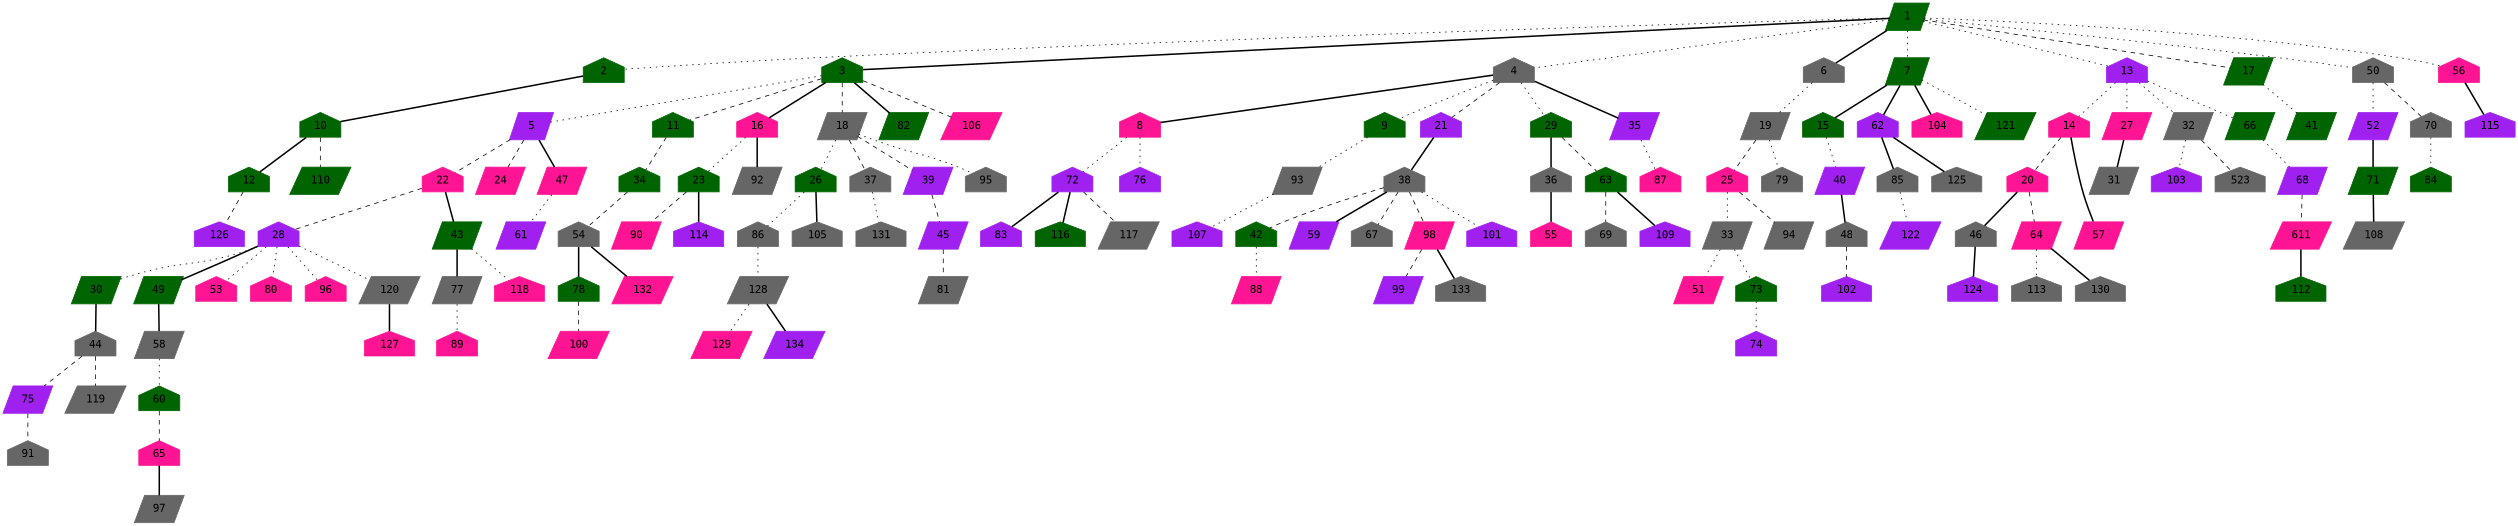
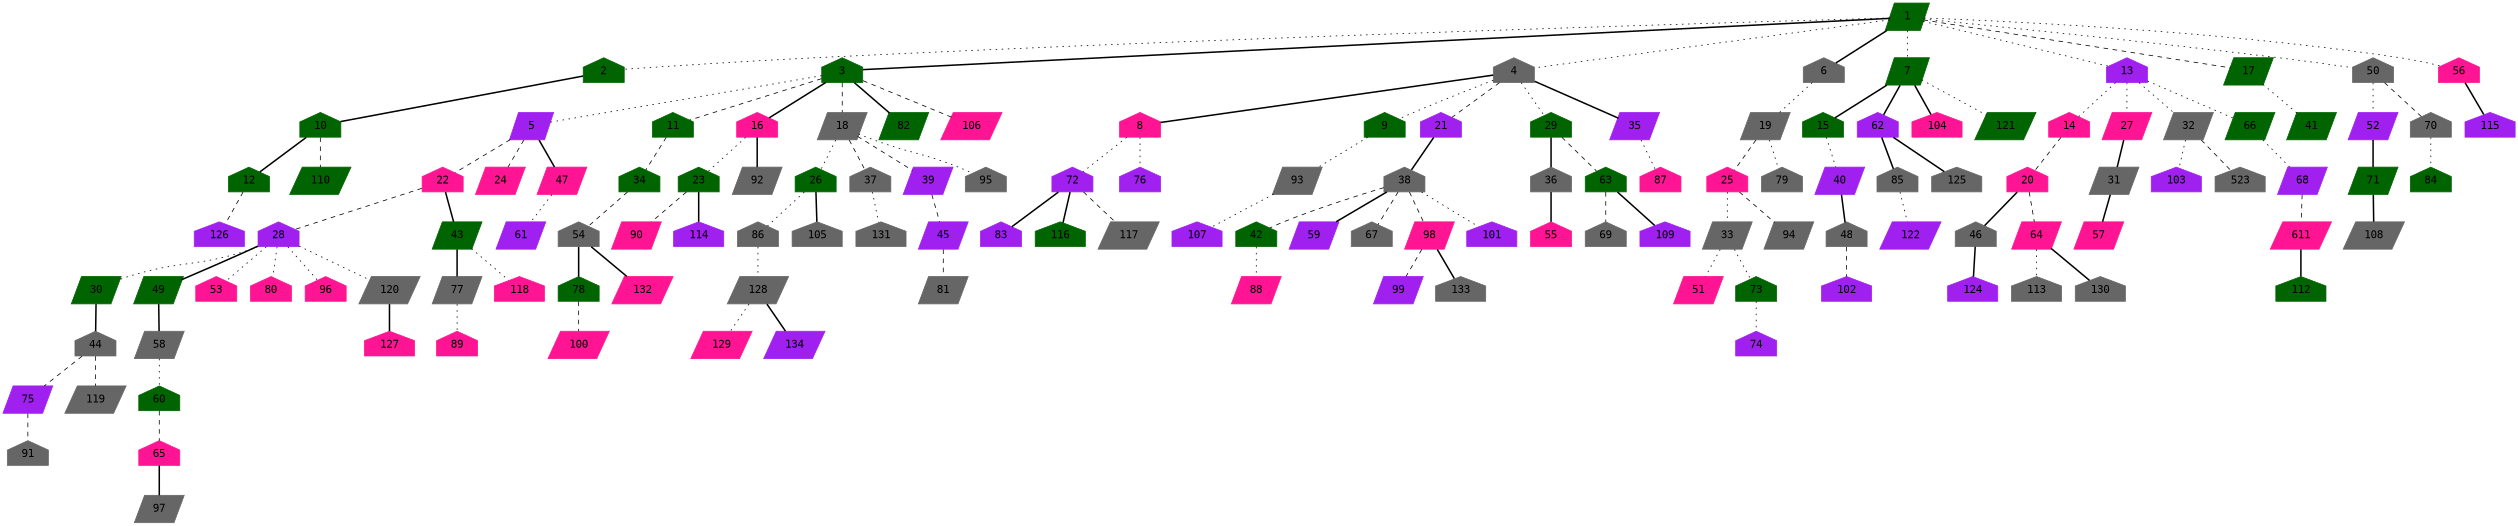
edge "14" -- "57": now "31" -- "57"
